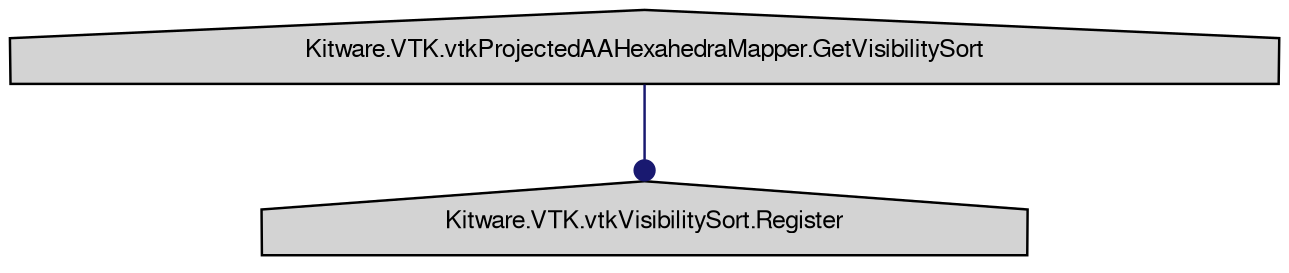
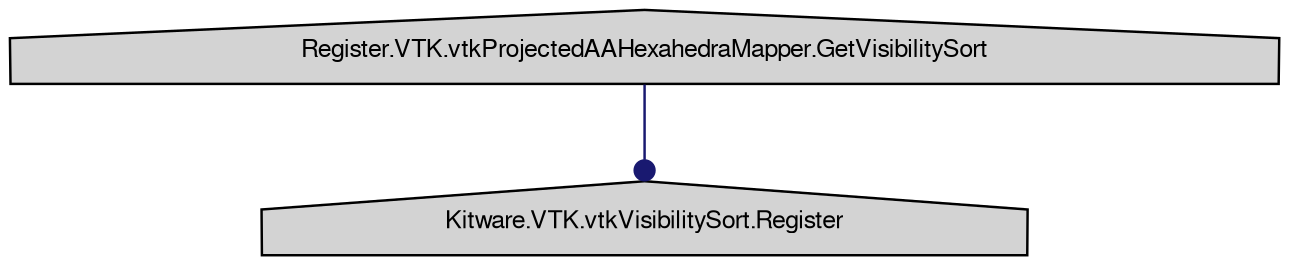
node "Kitware.VTK.vtkProjectedAAHexahedraMapper.GetVisibilitySort": label "Kitware.VTK.vtkProjectedAAHexahedraMapper.GetVisibilitySort" -> "Register.VTK.vtkProjectedAAHexahedraMapper.GetVisibilitySort"
